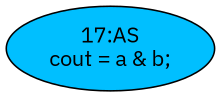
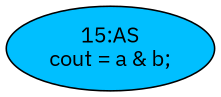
node "17:AS cout = a & b;": label "17:AS cout = a & b;" -> "15:AS cout = a & b;"
